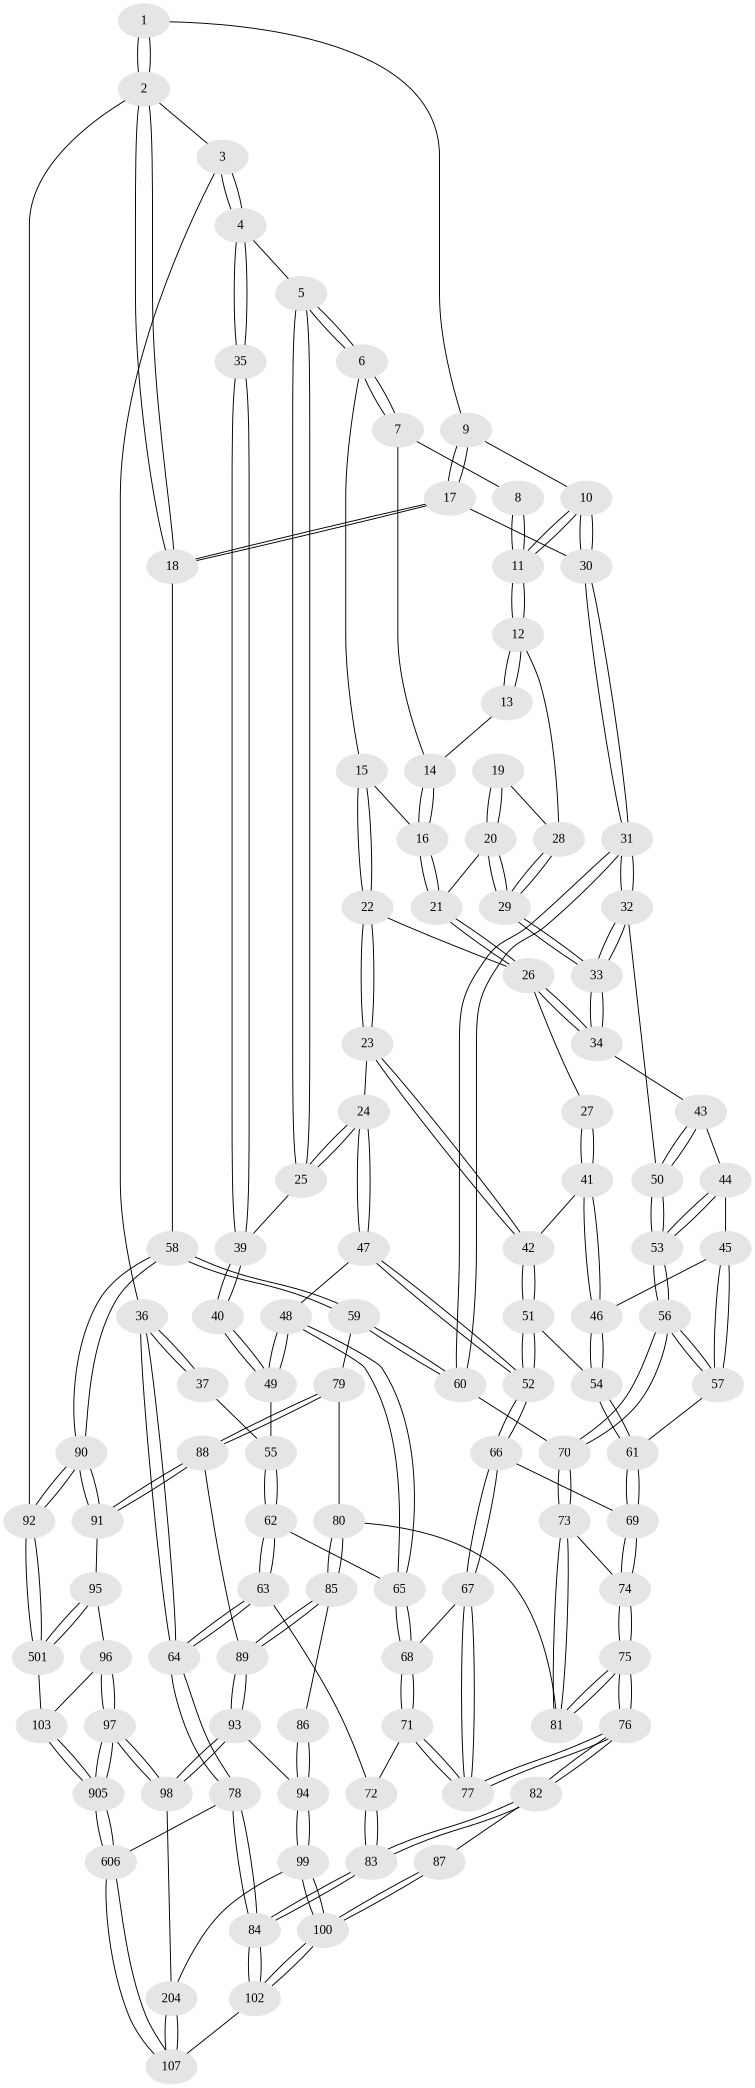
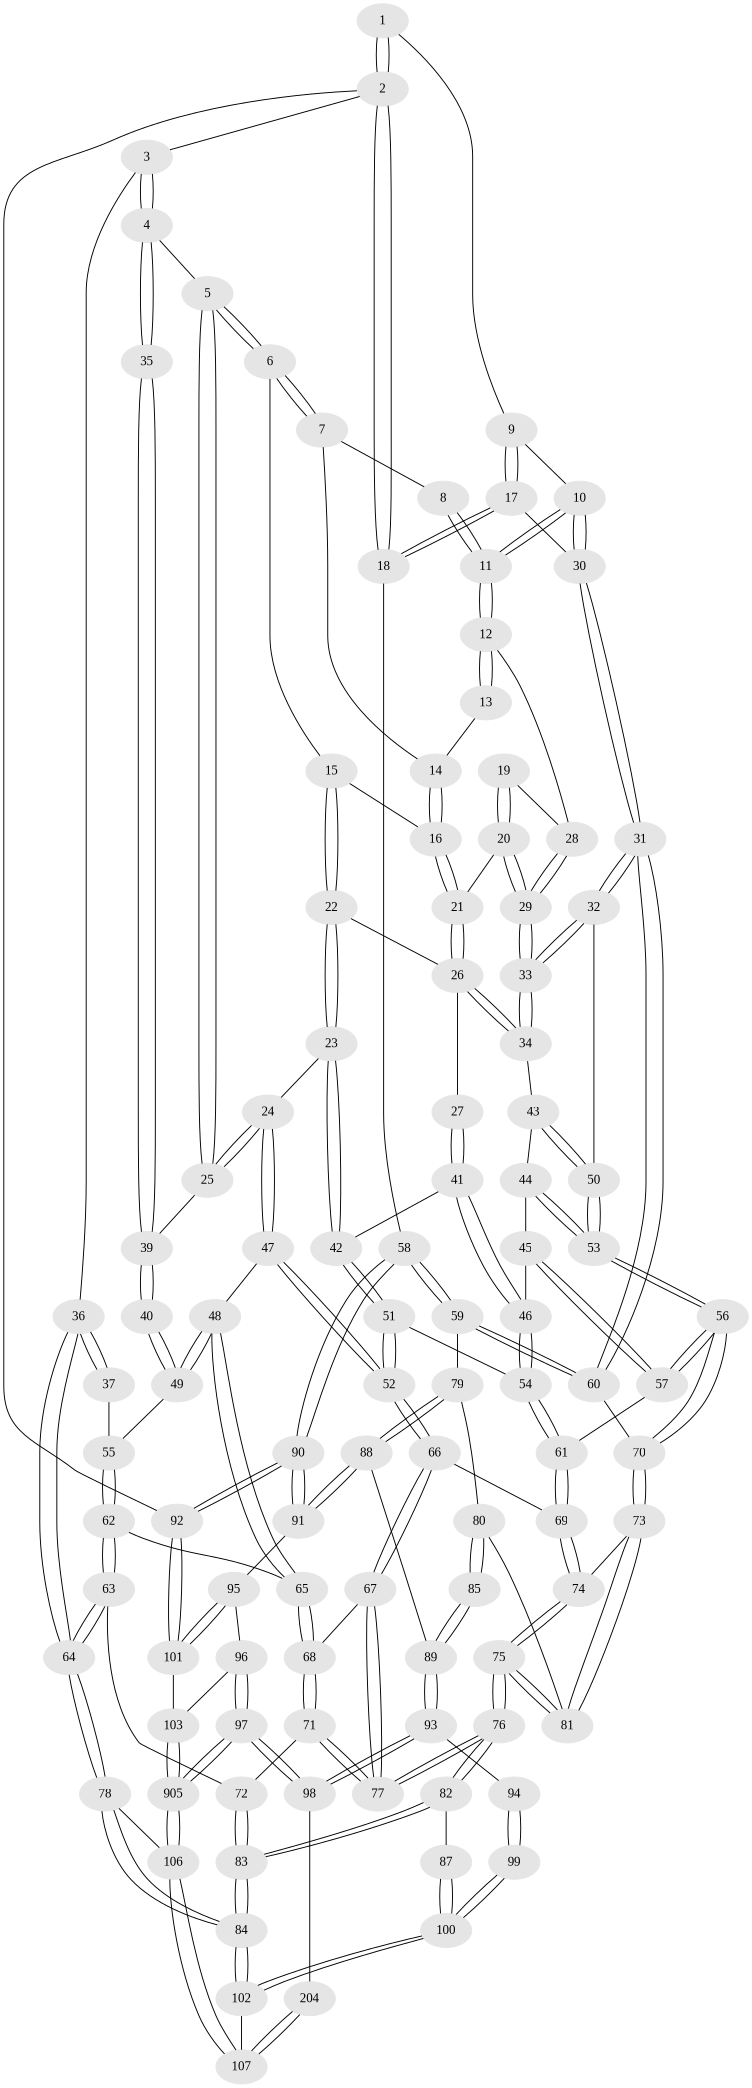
node "501": label "501" -> "101"
node "86": removed
node "606": label "606" -> "106"
edge "99" -- "204": removed
